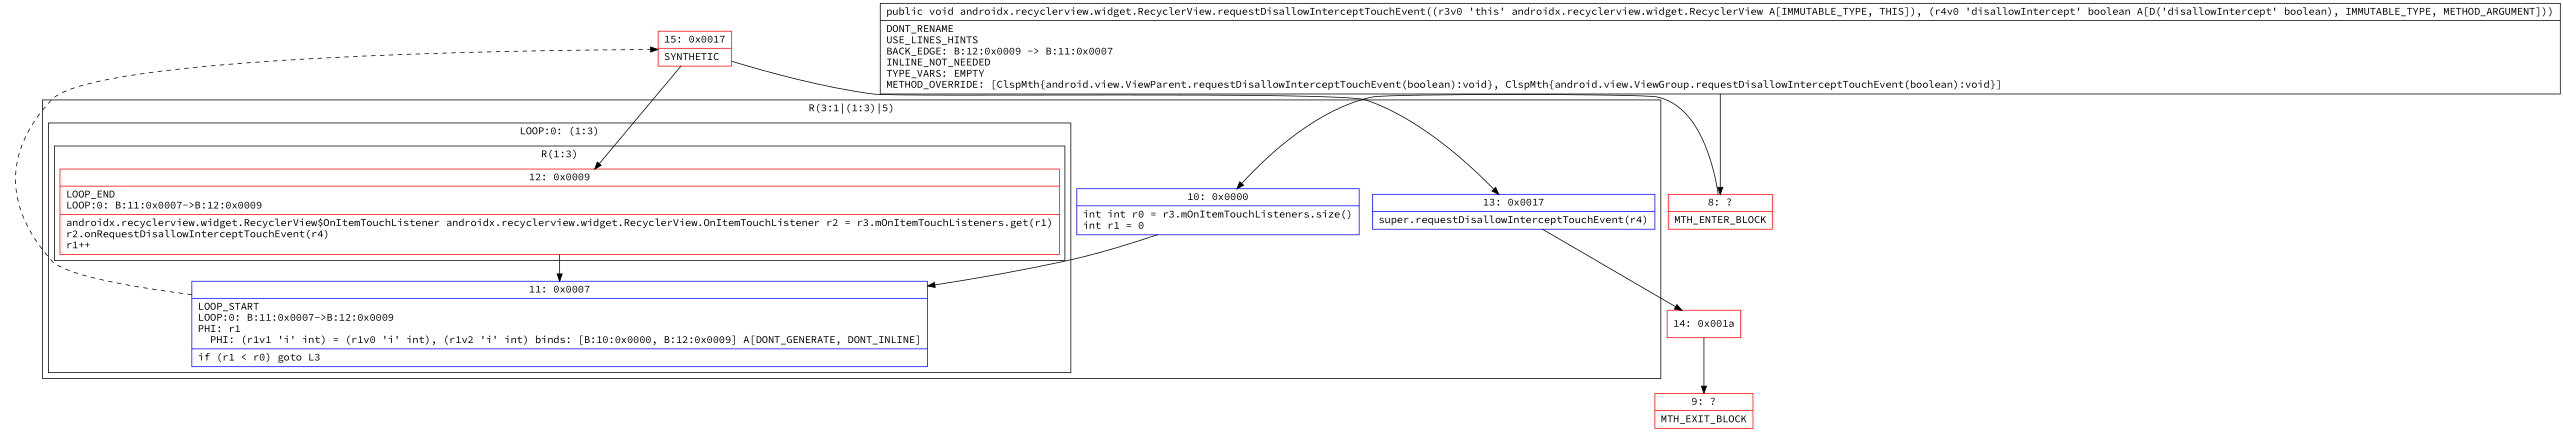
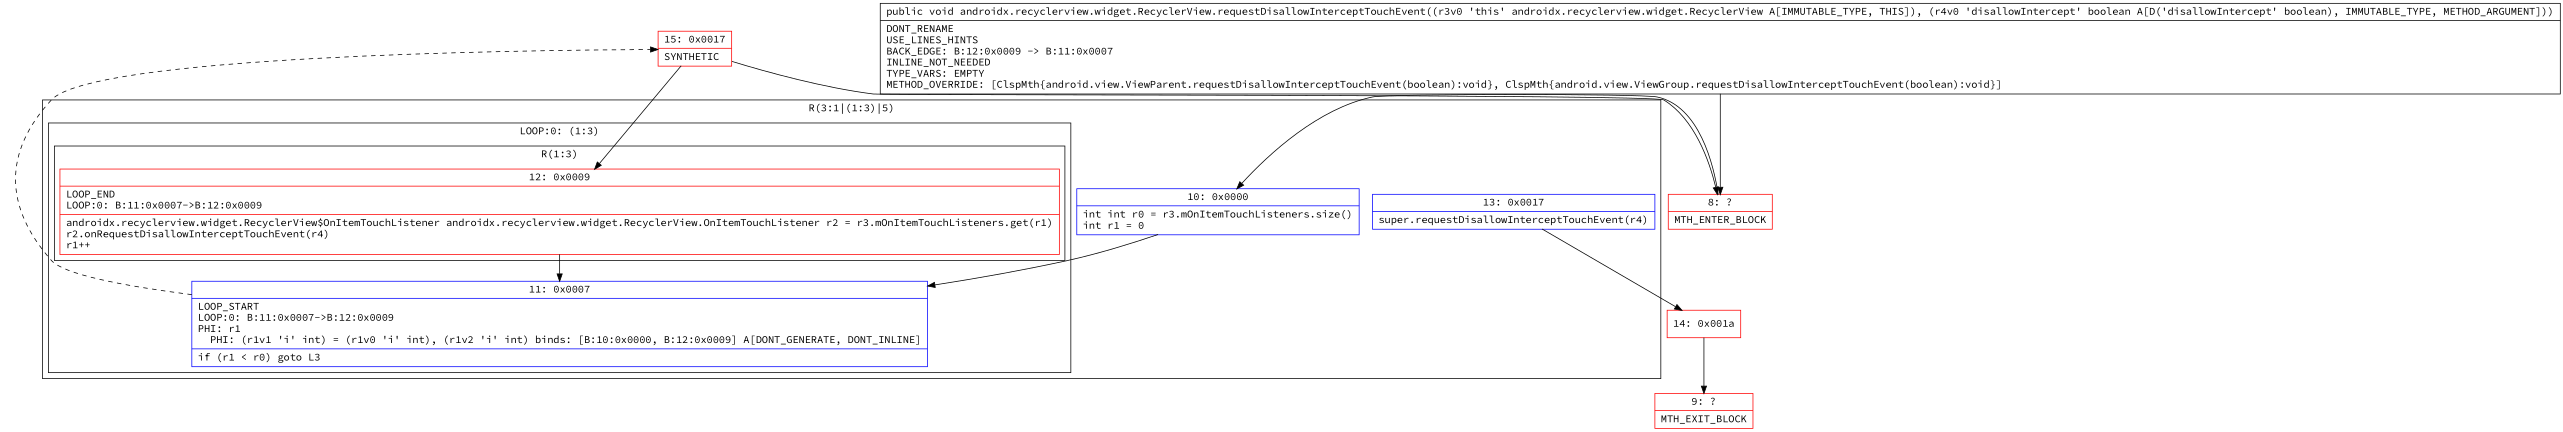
edge "15: 0x0017" -> "13: 0x0017": now "15: 0x0017" -> "8: ?"
